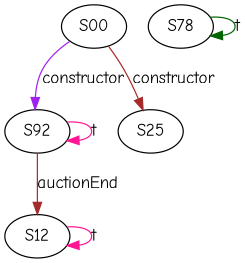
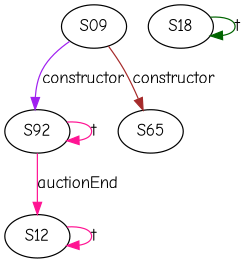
node "S00": label "S00" -> "S09"
node "S78": label "S78" -> "S18"
node "S25": label "S25" -> "S65"
edge "S92" -> "S12": color brown -> deeppink
